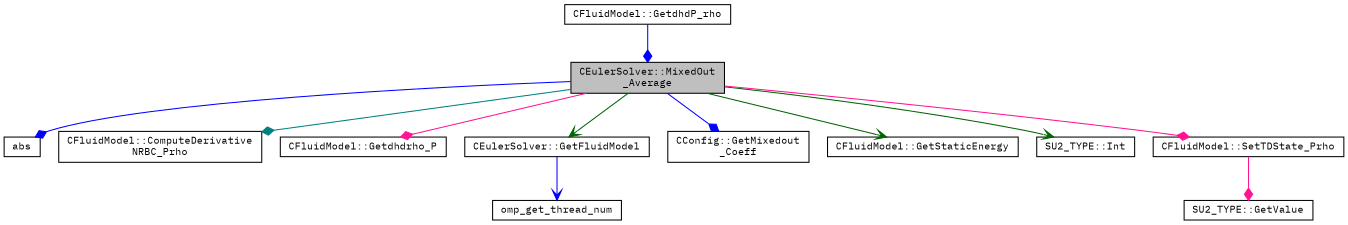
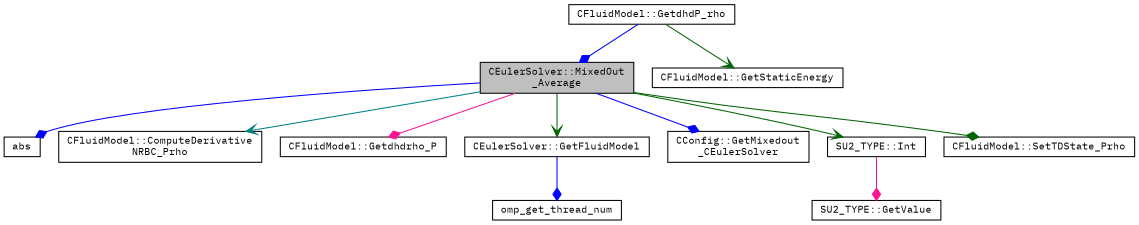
edge "CEulerSolver::MixedOut _Average" -> "CFluidModel::SetTDState_Prho": color deeppink -> darkgreen
edge "CEulerSolver::MixedOut _Average" -> "CFluidModel::ComputeDerivative NRBC_Prho": arrowhead diamond -> vee
edge "CEulerSolver::MixedOut _Average" -> "CFluidModel::GetStaticEnergy": now "CFluidModel::GetdhdP_rho" -> "CFluidModel::GetStaticEnergy"
node "CConfig::GetMixedout _Coeff": label "CConfig::GetMixedout _Coeff" -> "CConfig::GetMixedout _CEulerSolver"
edge "CFluidModel::SetTDState_Prho" -> "SU2_TYPE::GetValue": now "SU2_TYPE::Int" -> "SU2_TYPE::GetValue"
edge "CEulerSolver::GetFluidModel" -> "omp_get_thread_num": arrowhead vee -> diamond
